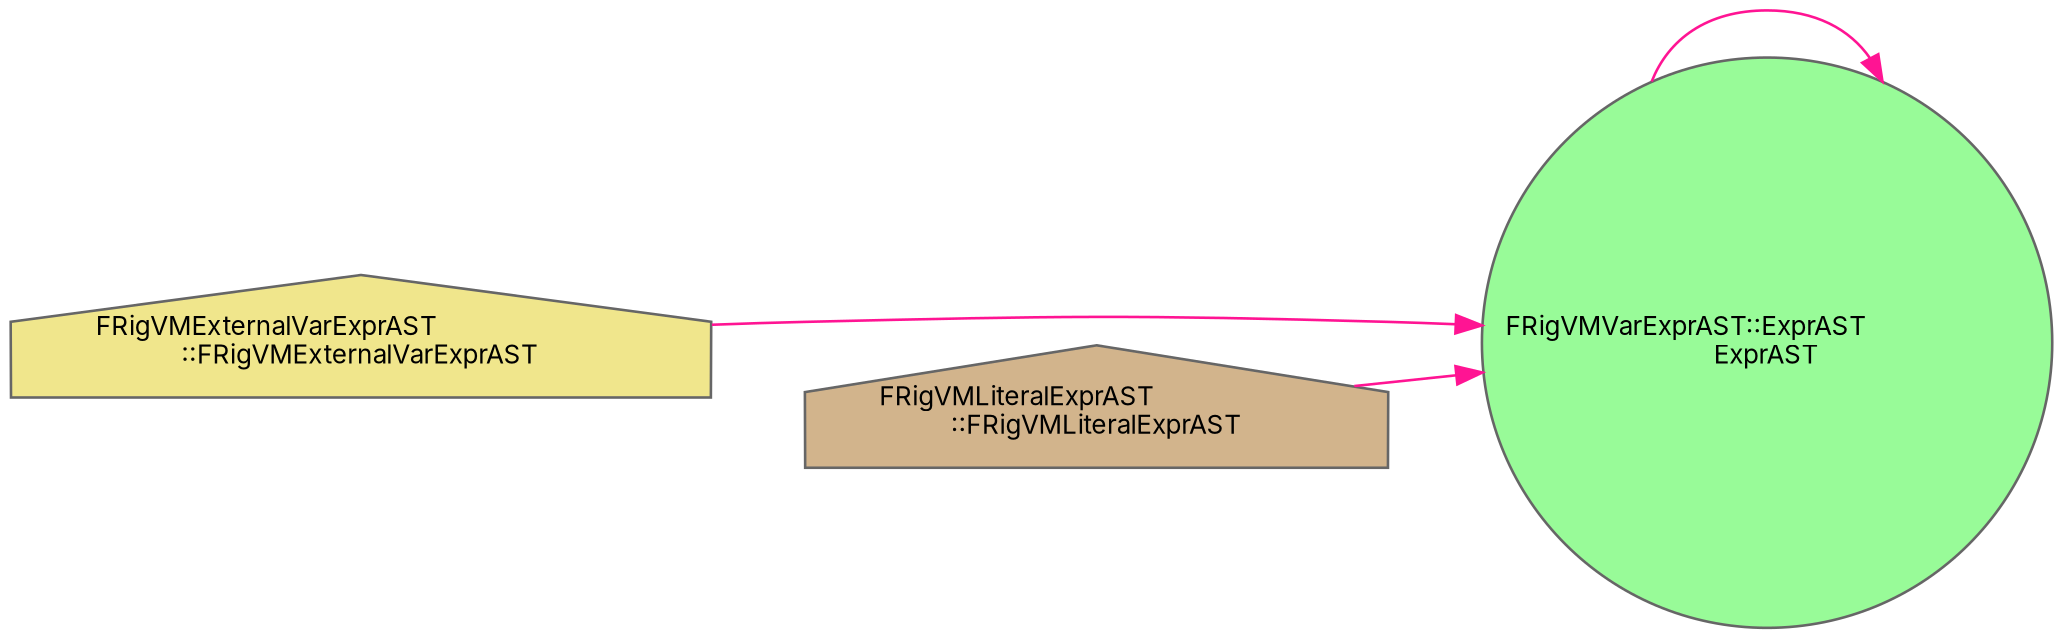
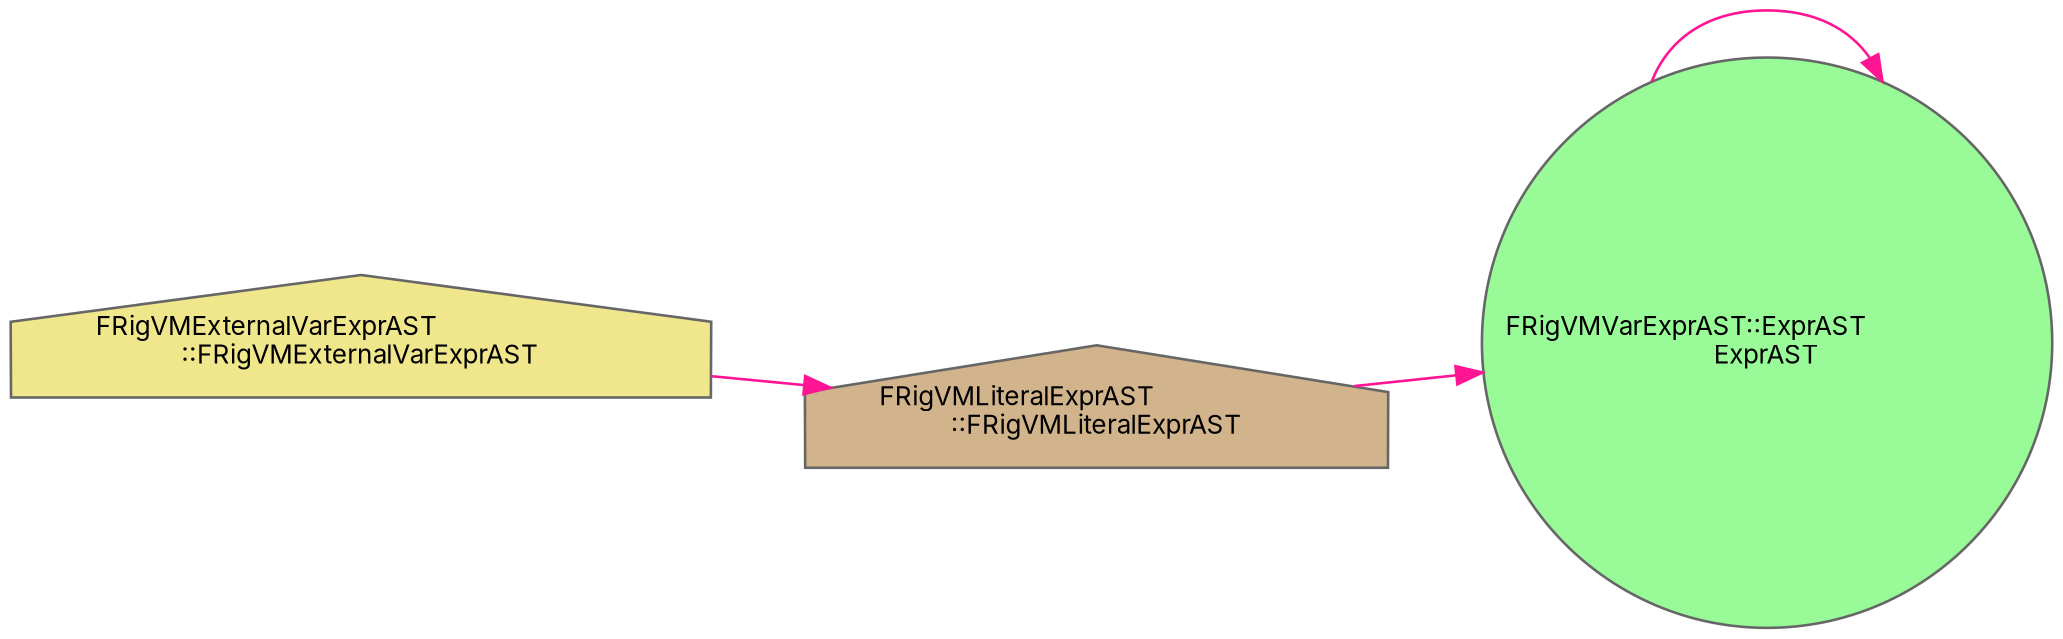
edge "FRigVMExternalVarExprAST ::FRigVMExternalVarExprAST" -> "FRigVMVarExprAST::ExprAST ExprAST": now "FRigVMExternalVarExprAST ::FRigVMExternalVarExprAST" -> "FRigVMLiteralExprAST ::FRigVMLiteralExprAST"
